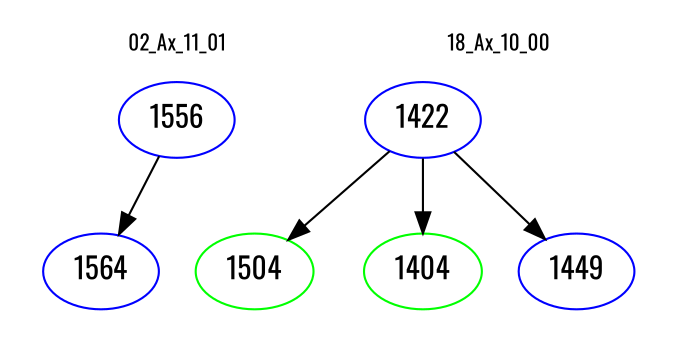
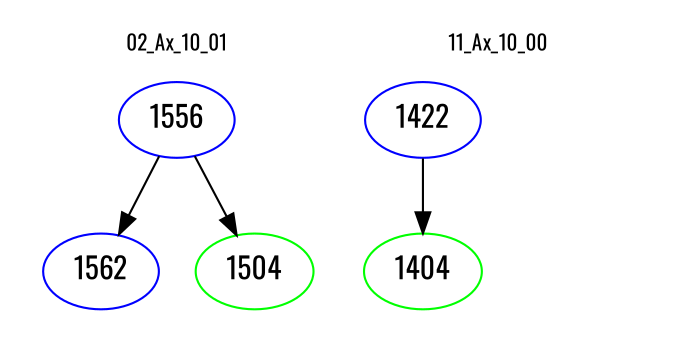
cluster "02_Ax_11_01": label "02_Ax_11_01" -> "02_Ax_10_01"
cluster "18_Ax_10_00": label "18_Ax_10_00" -> "11_Ax_10_00"
edge "1422" -> "1504": now "1556" -> "1504"
node "1564": label "1564" -> "1562"
node "1449": removed
